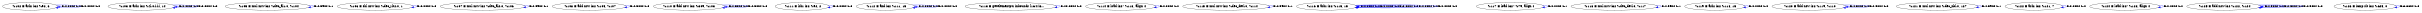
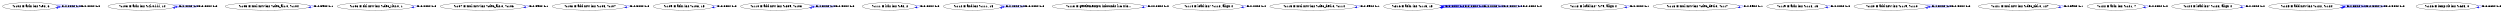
node "%109 = ashr i32 %108, 15": added
node "%116 = ashr i32 %115, 15": label "%116 = ashr i32 %115, 15" -> "%816 = ashr i32 %115, 15"
node "%117 = load i32* %79, align 4": label "%117 = load i32* %79, align 4" -> "%118 = load i32* %79, align 4"
